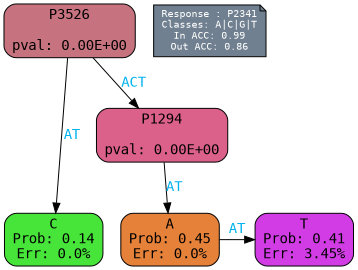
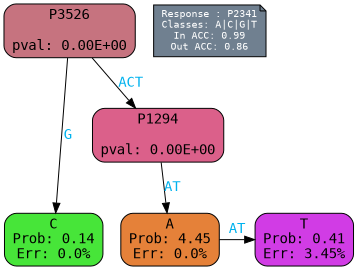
edge "P3526 pval: 0.00E+00" -> "C Prob: 0.14 Err: 0.0%": label "AT" -> "G"
node "A Prob: 0.45 Err: 0.0%": label "A Prob: 0.45 Err: 0.0%" -> "A Prob: 4.45 Err: 0.0%"
